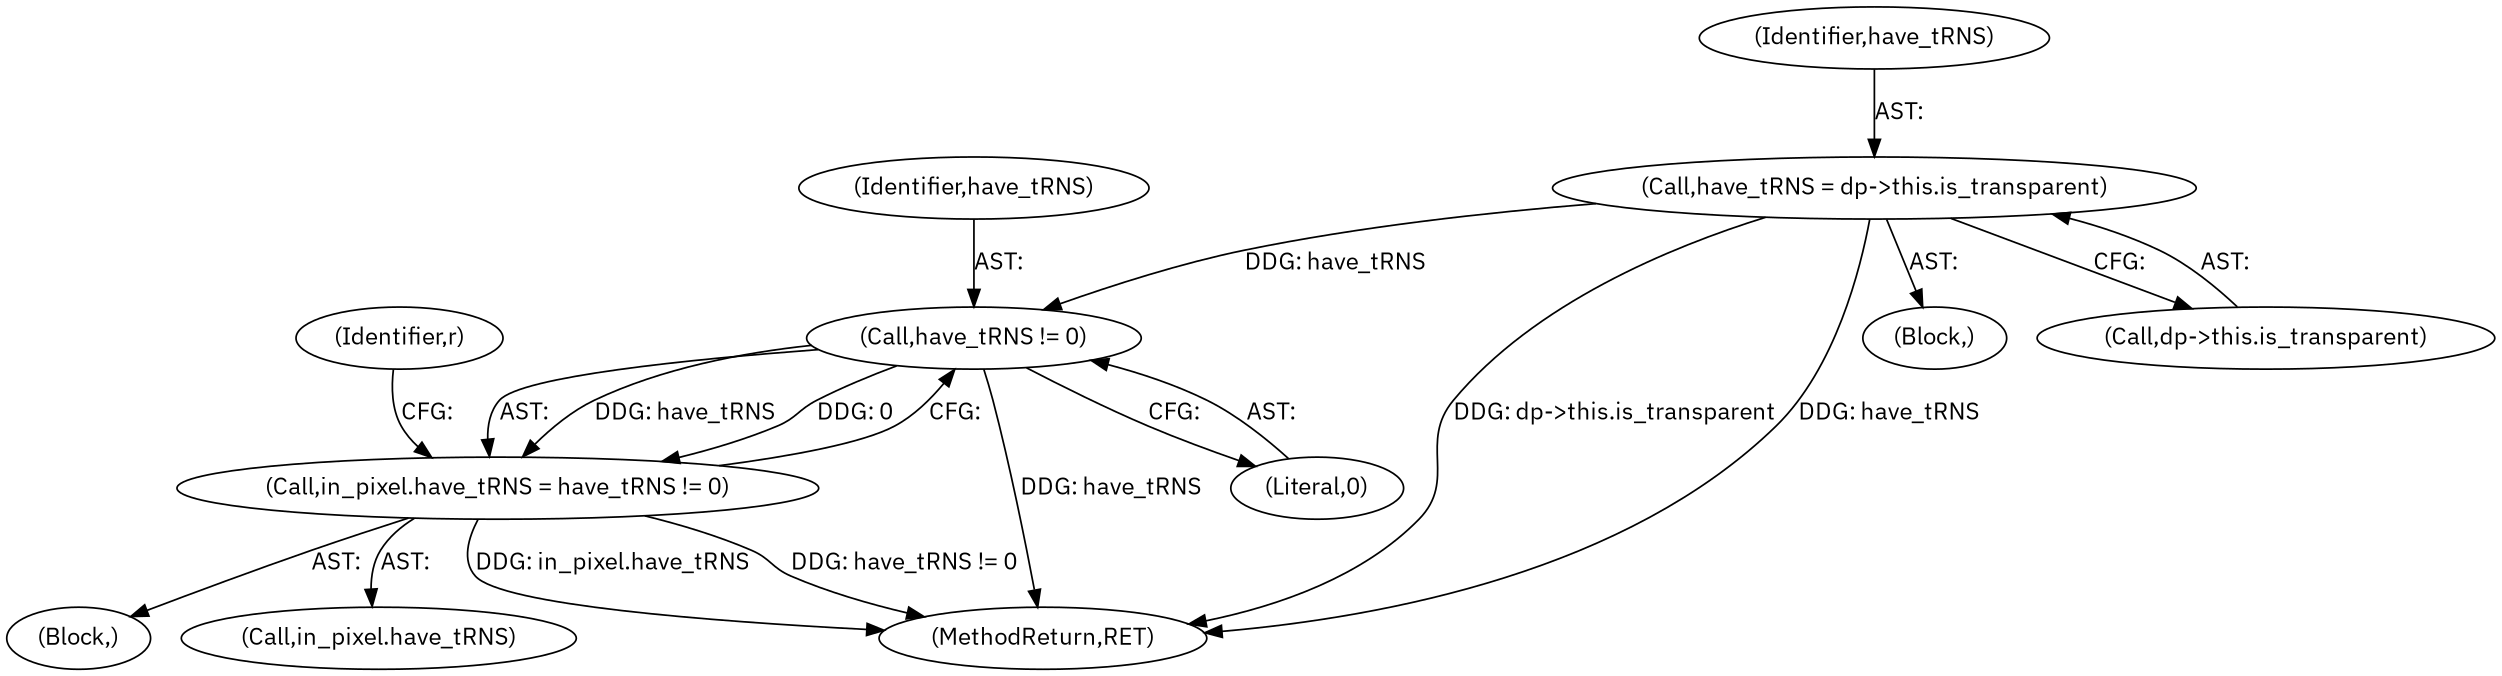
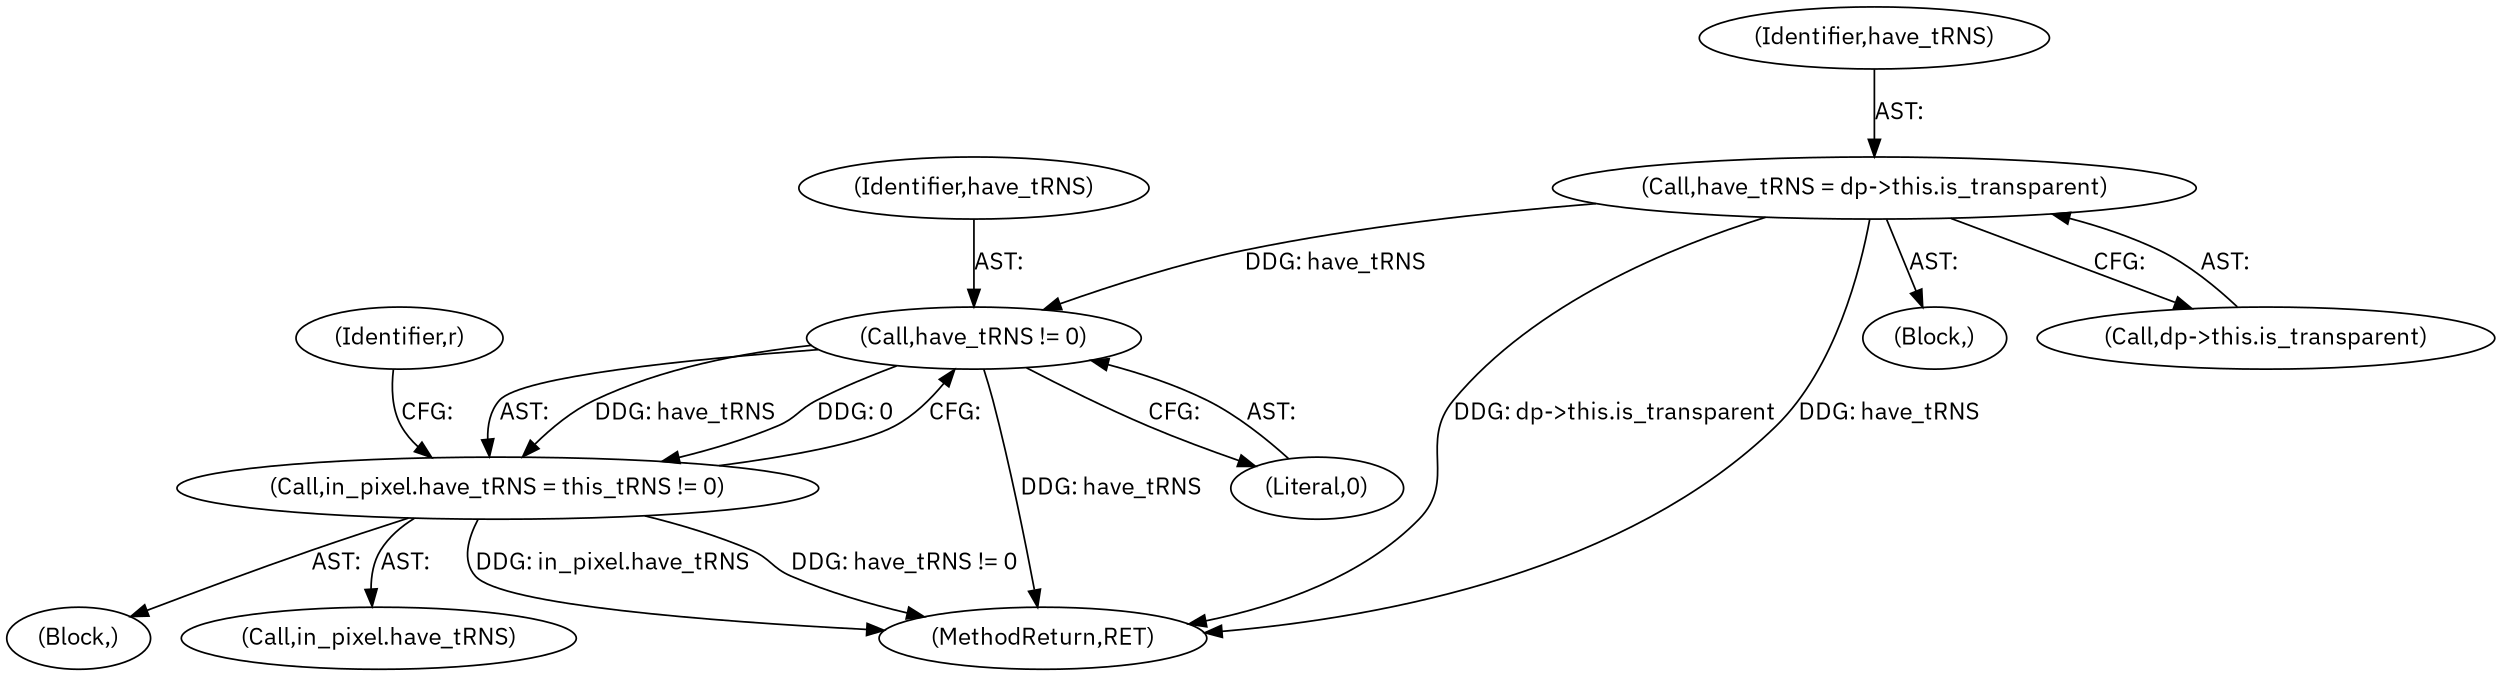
node "(Call,in_pixel.have_tRNS = have_tRNS != 0)": label "(Call,in_pixel.have_tRNS = have_tRNS != 0)" -> "(Call,in_pixel.have_tRNS = this_tRNS != 0)"
